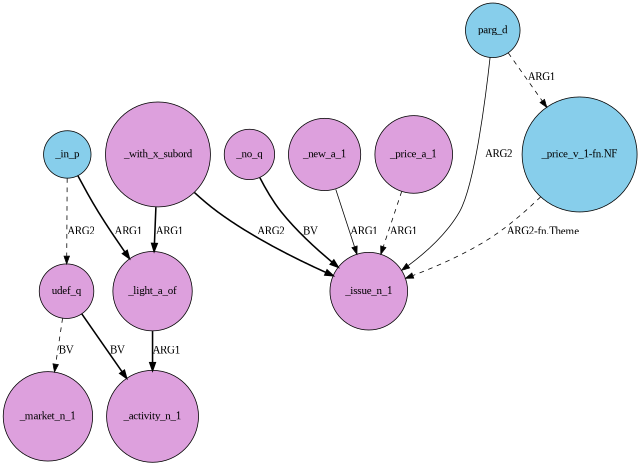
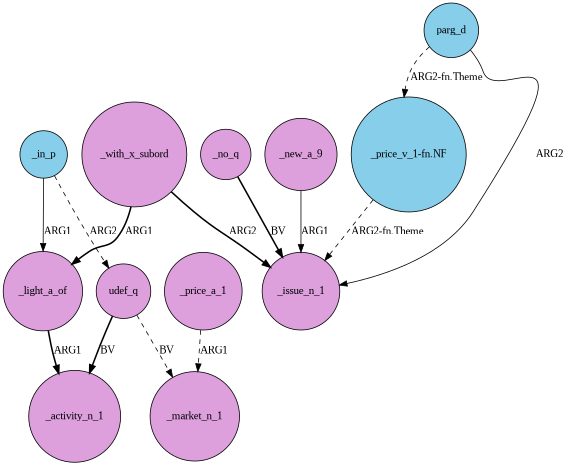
edge "parg_d" -> "_price_v_1-fn.NF": label "ARG1" -> "ARG2-fn.Theme"
node "_new_a_1": label "_new_a_1" -> "_new_a_9"
edge "_in_p" -> "_light_a_of": style bold -> solid
edge "_price_a_1" -> "_issue_n_1": now "_price_a_1" -> "_market_n_1"
